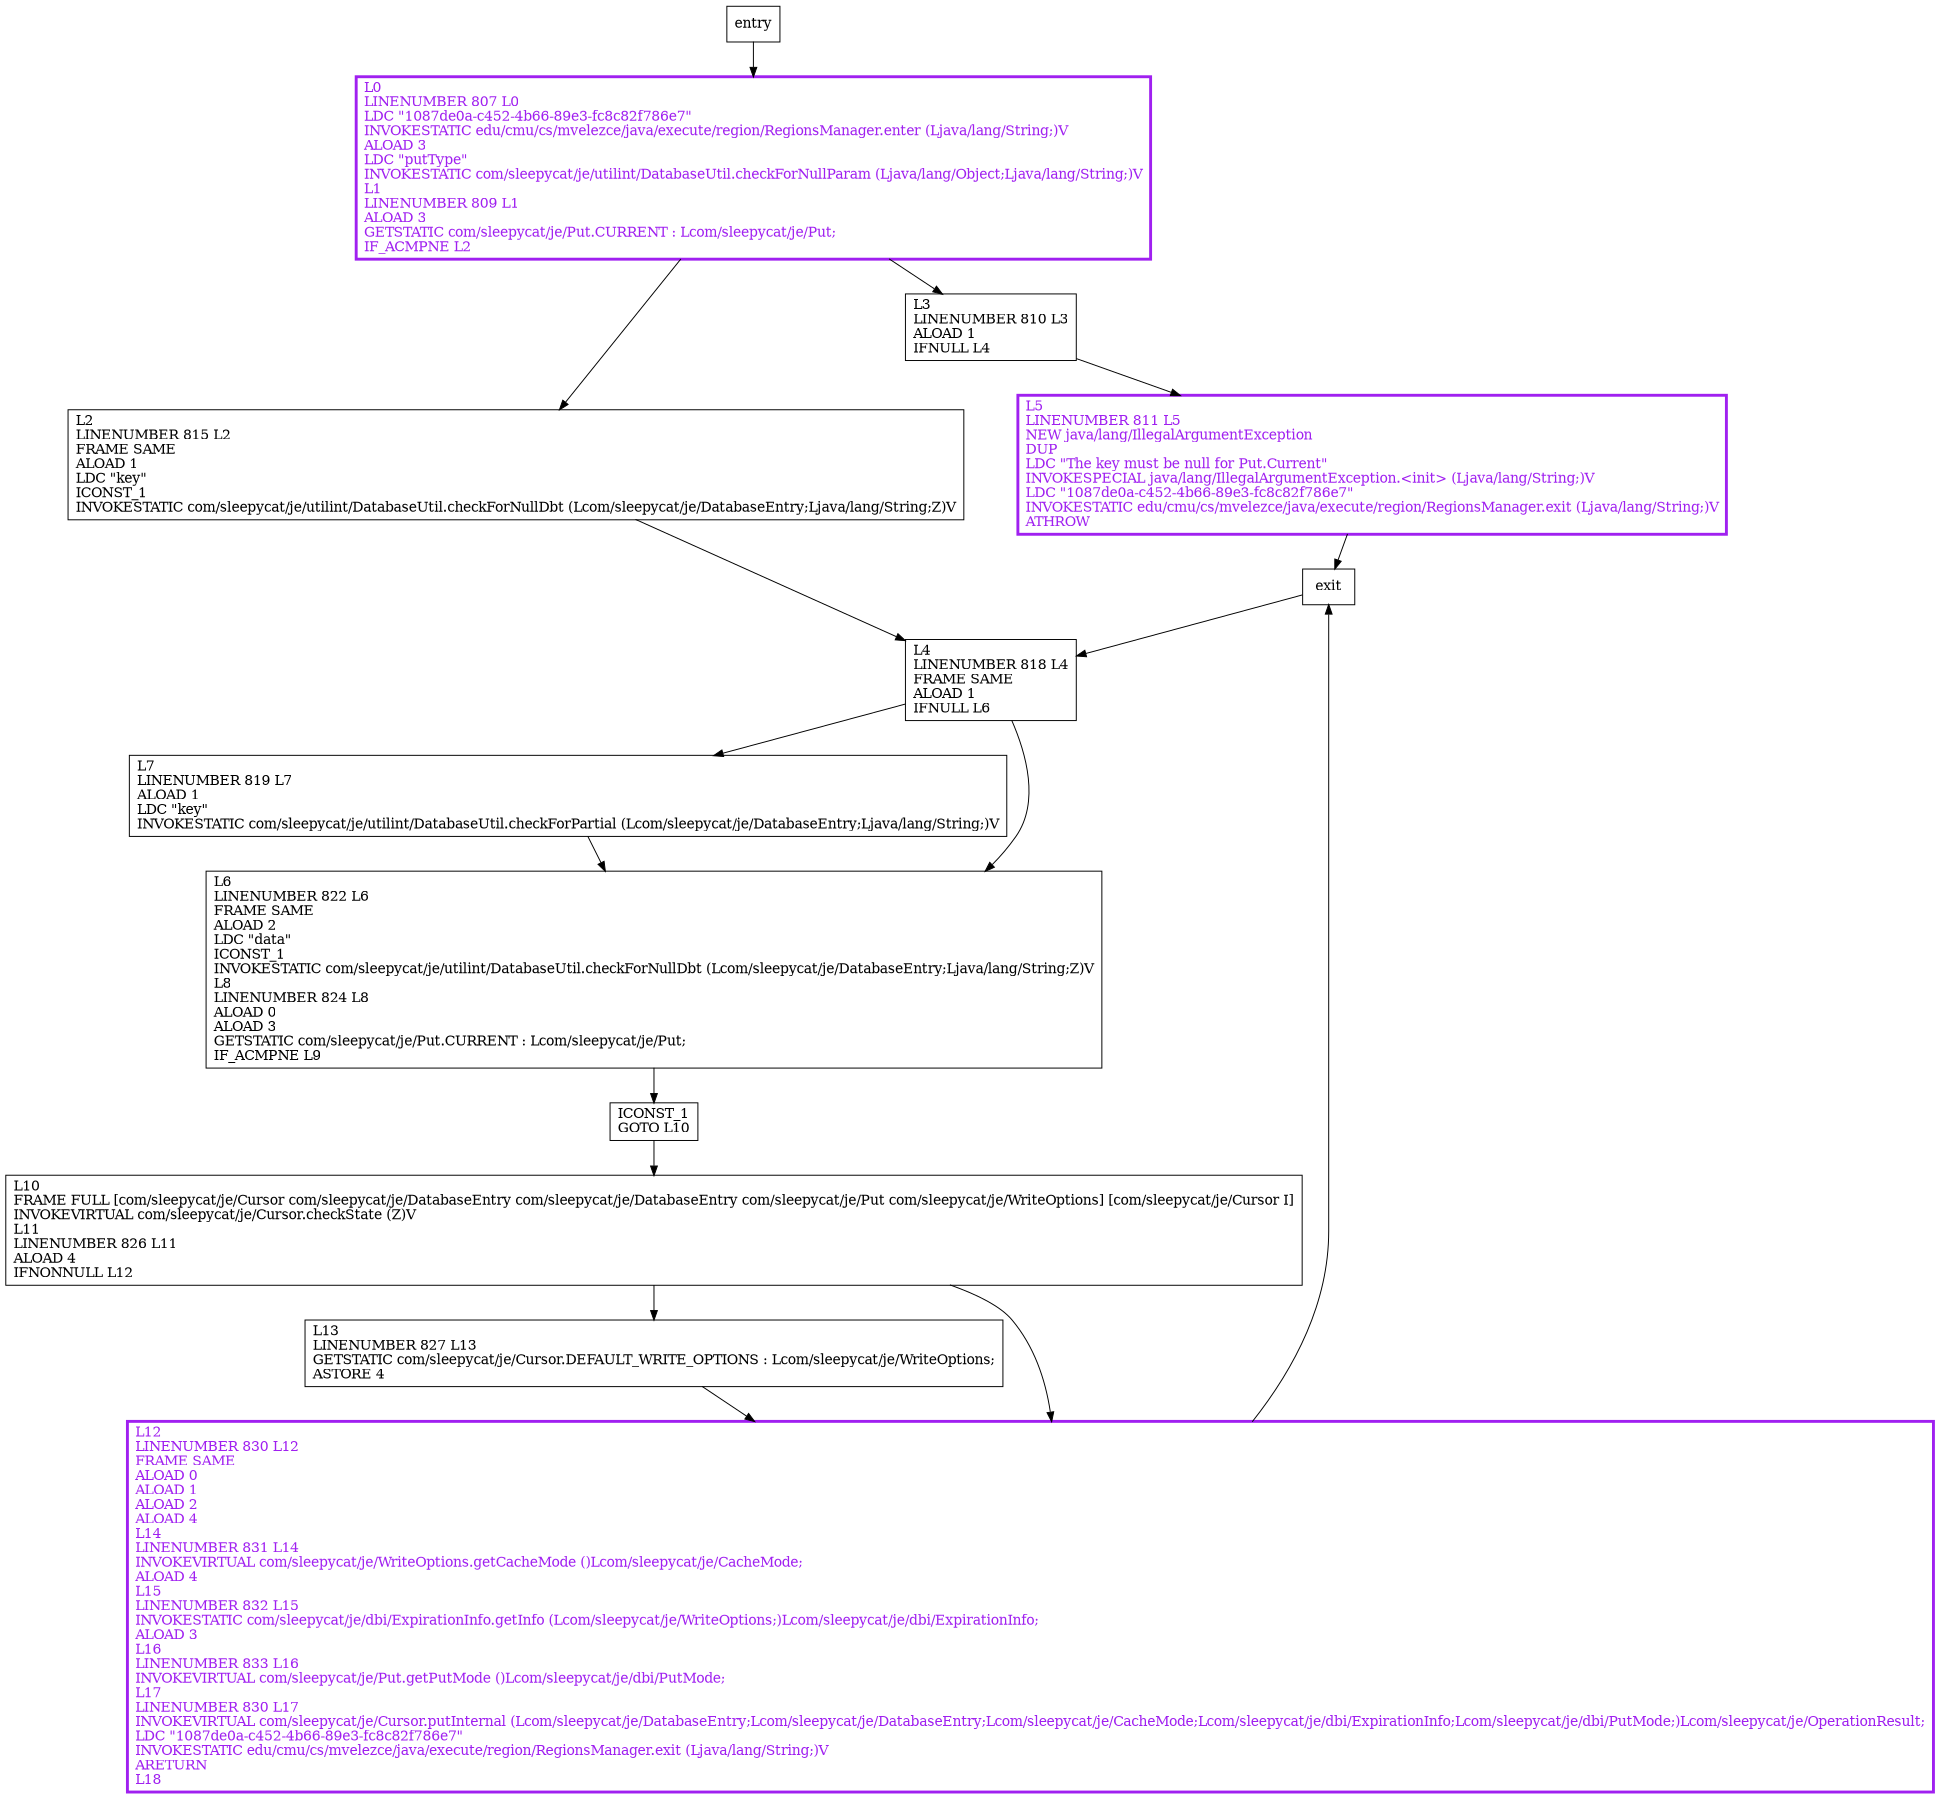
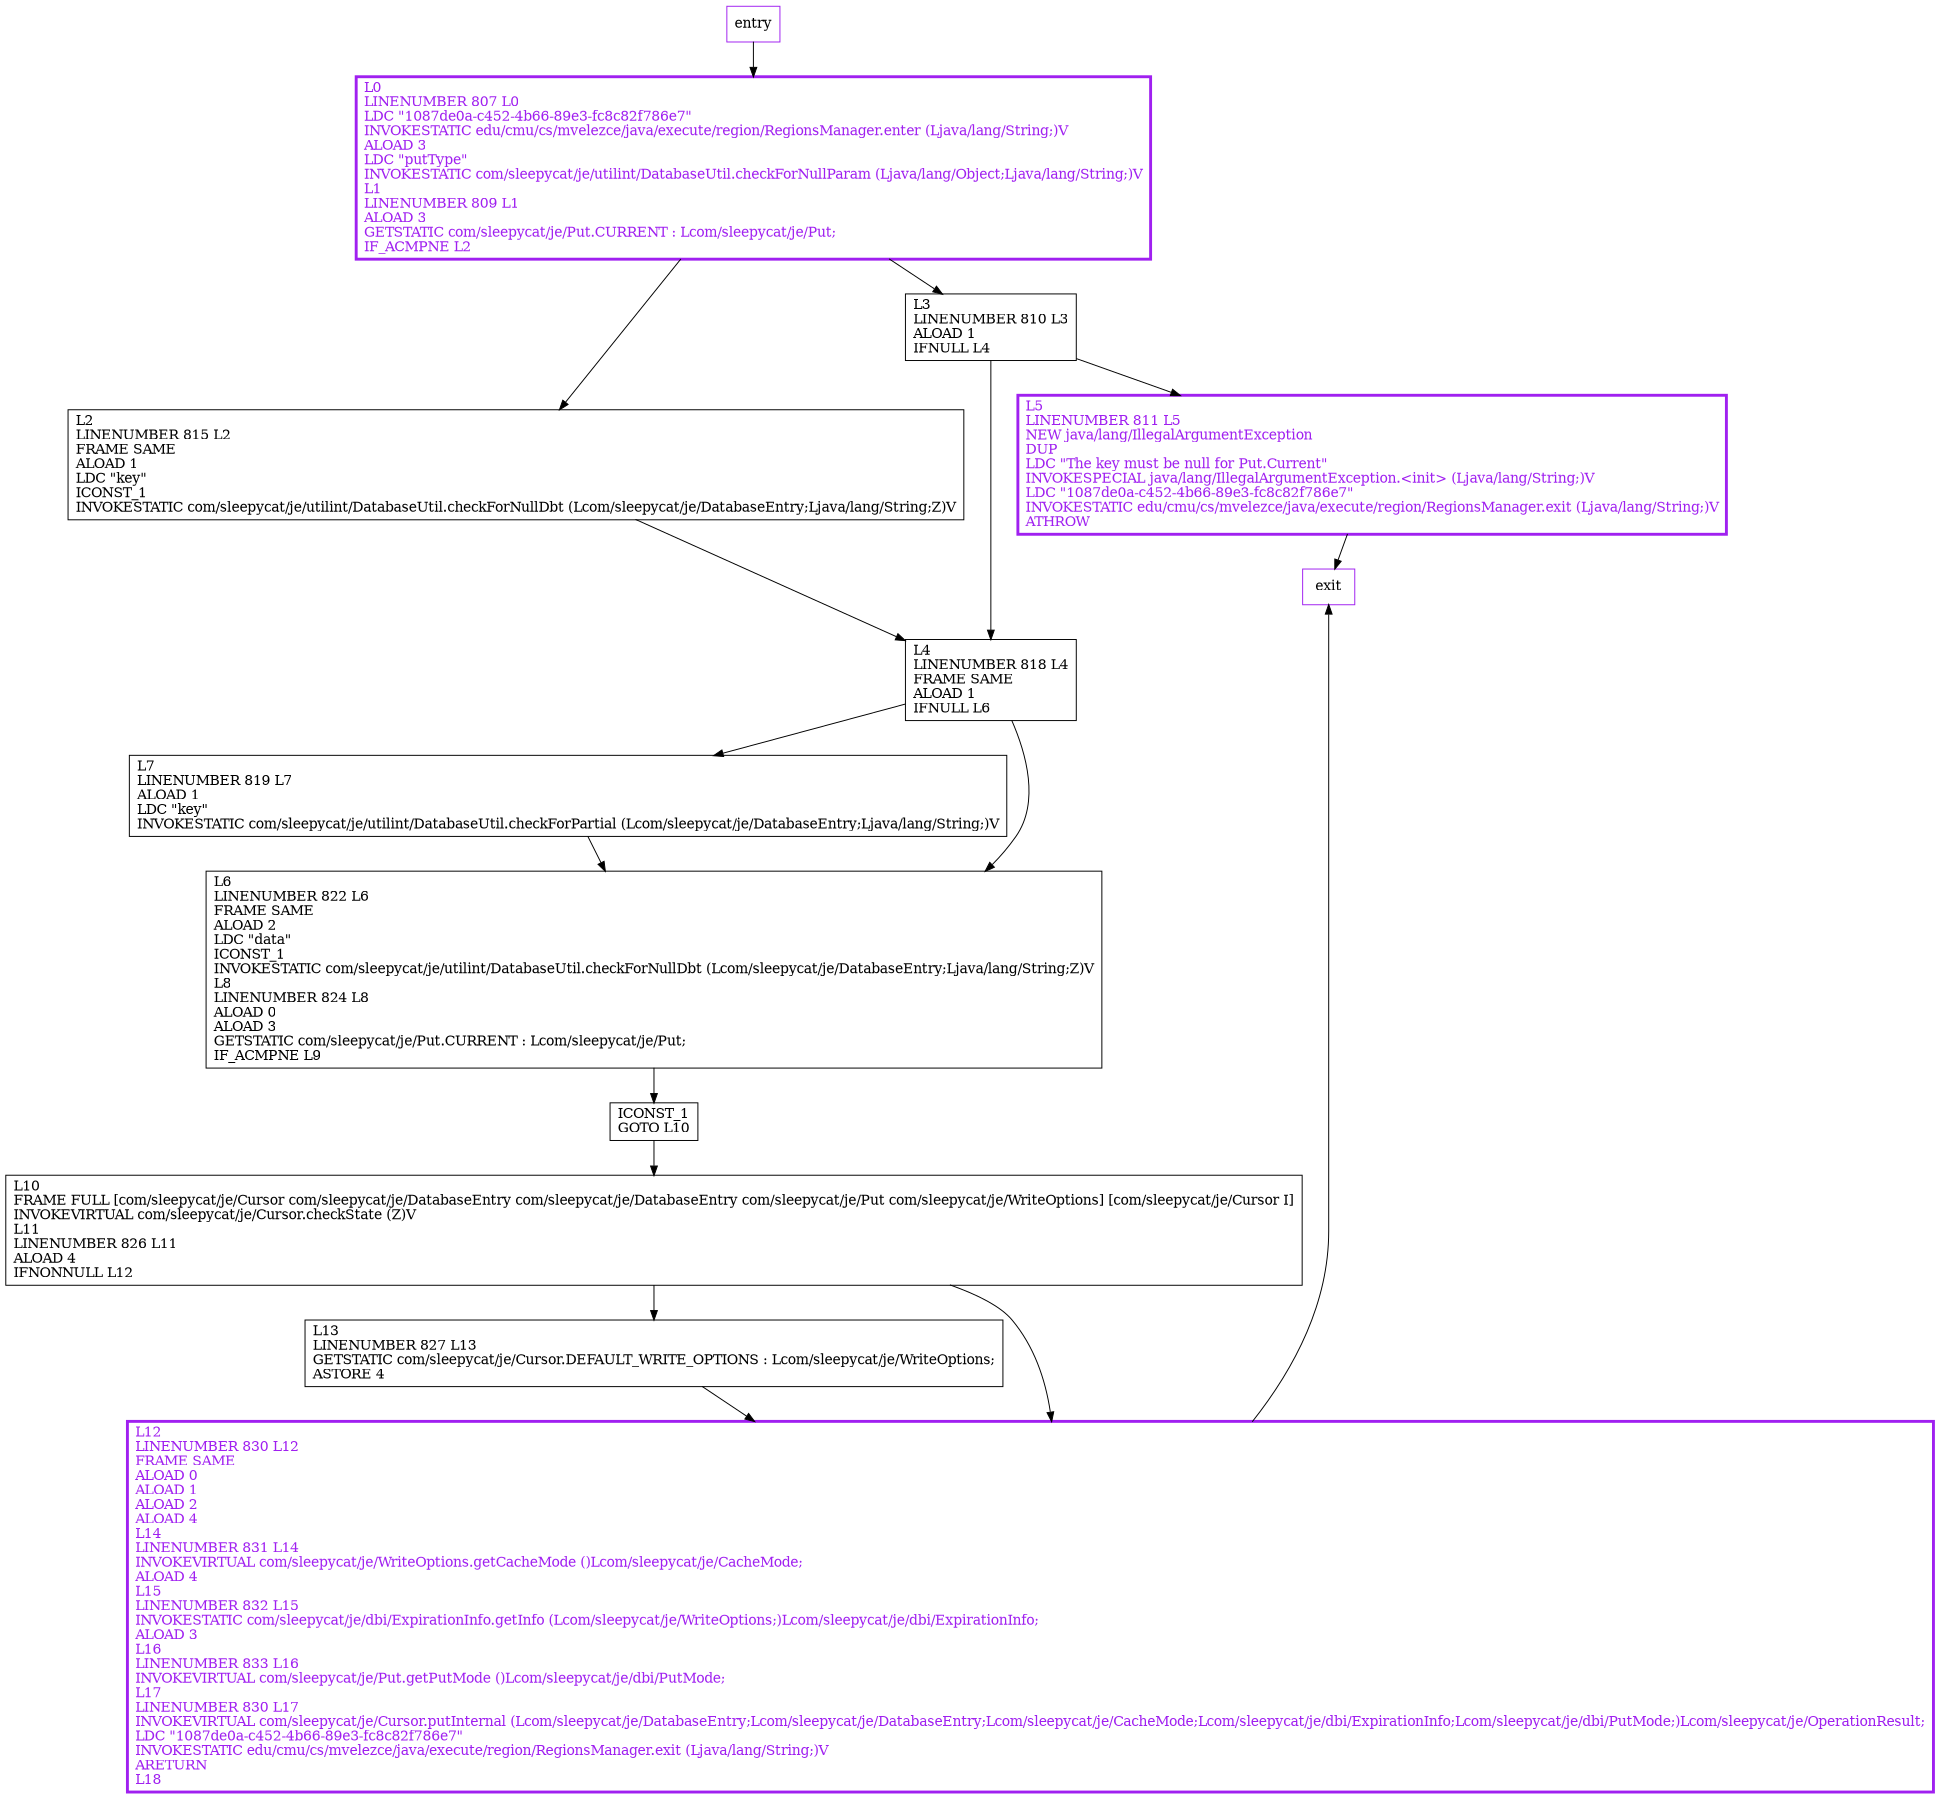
node "entry": color black -> purple
node "exit": color black -> purple
edge "exit" -> "L4 LINENUMBER 818 L4 FRAME SAME ALOAD 1 IFNULL L6": now "L3 LINENUMBER 810 L3 ALOAD 1 IFNULL L4" -> "L4 LINENUMBER 818 L4 FRAME SAME ALOAD 1 IFNULL L6"
